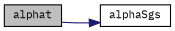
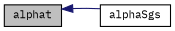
edge "alphat" -> "alphaSgs": reversed
